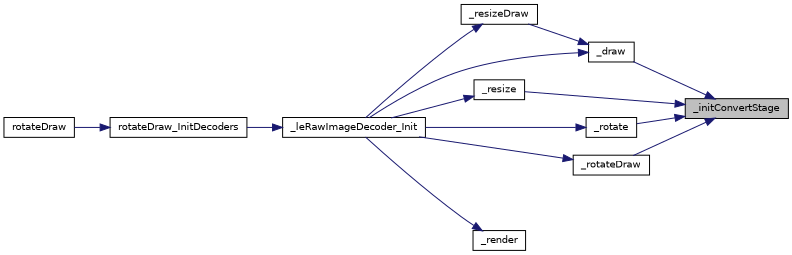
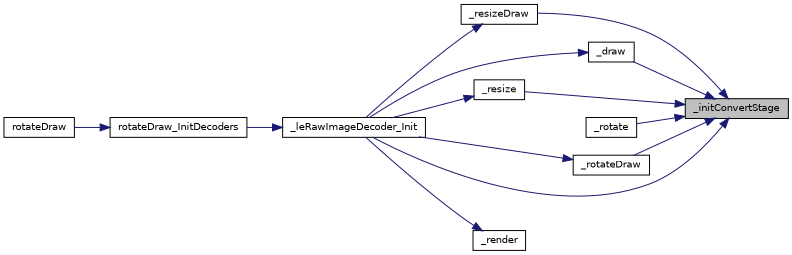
edge "_resizeDraw" -> "_draw": now "_resizeDraw" -> "_initConvertStage"
edge "_leRawImageDecoder_Init" -> "_rotate": now "_leRawImageDecoder_Init" -> "_initConvertStage"
